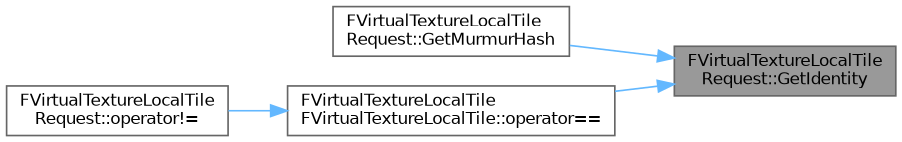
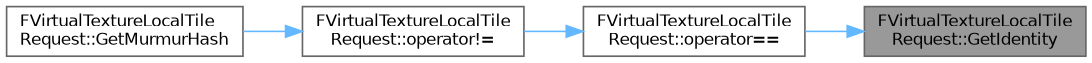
edge "FVirtualTextureLocalTile Request::GetMurmurHash" -> "FVirtualTextureLocalTile Request::GetIdentity": now "FVirtualTextureLocalTile Request::GetMurmurHash" -> "FVirtualTextureLocalTile Request::operator!="
node "FVirtualTextureLocalTile FVirtualTextureLocalTile::operator==": label "FVirtualTextureLocalTile FVirtualTextureLocalTile::operator==" -> "FVirtualTextureLocalTile Request::operator=="
